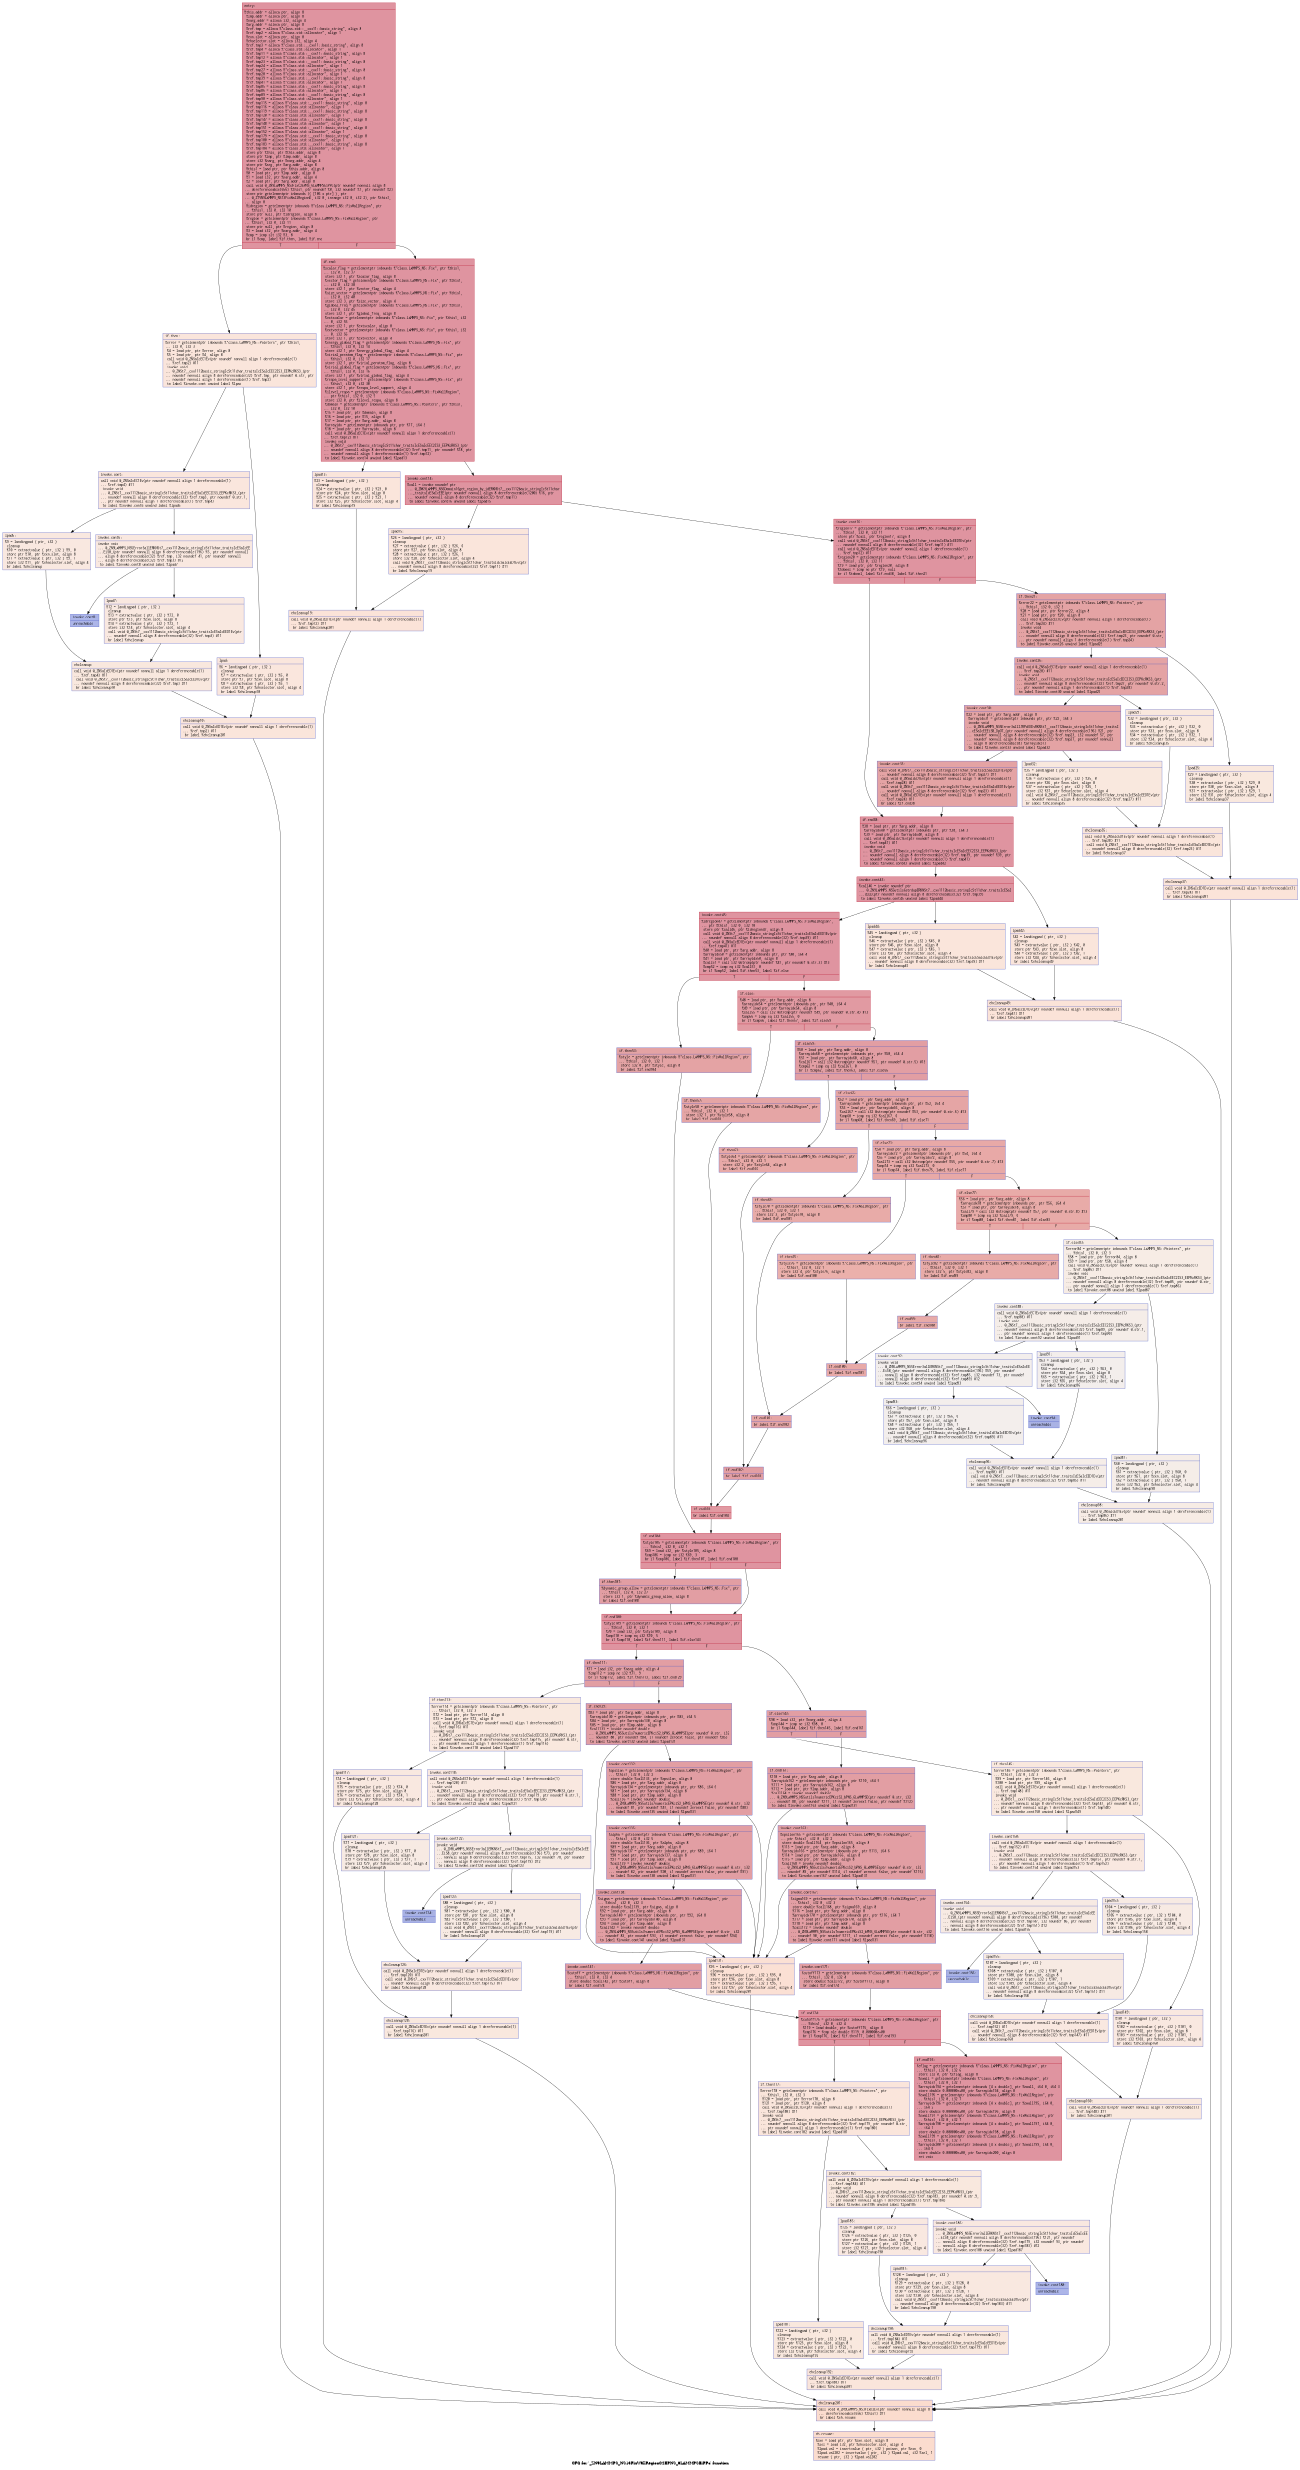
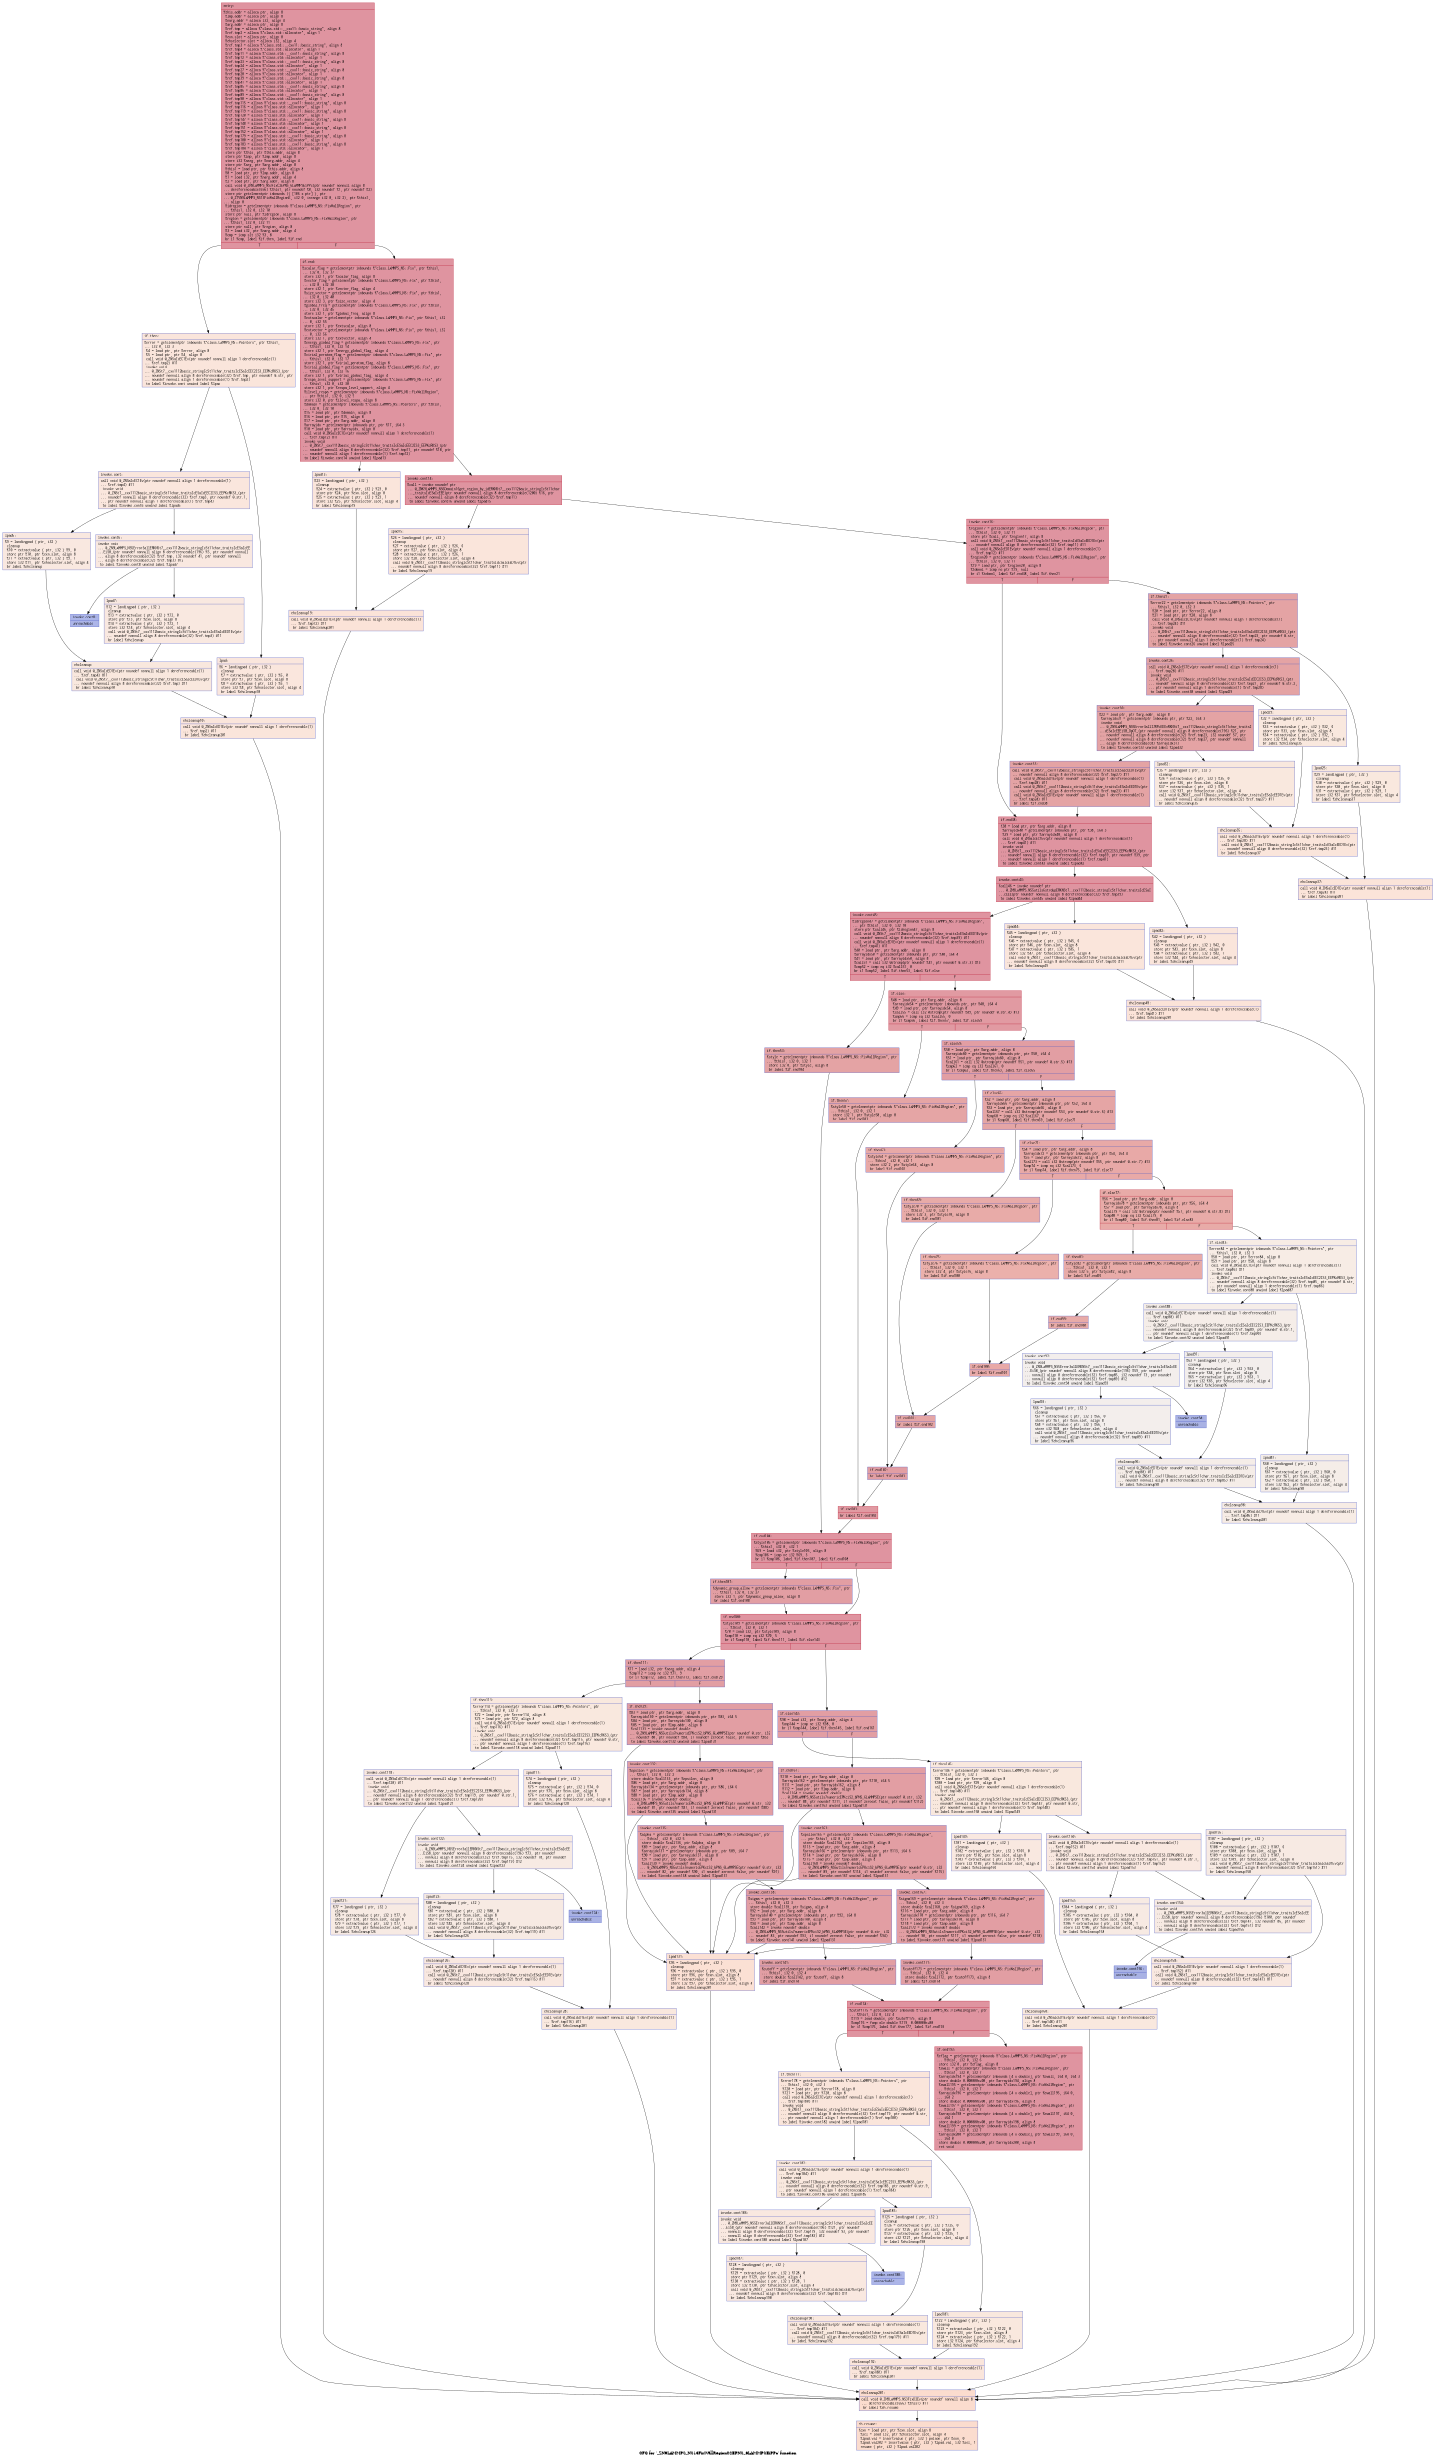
edge "invoke.cont154:" -> "lpad155:": reversed
